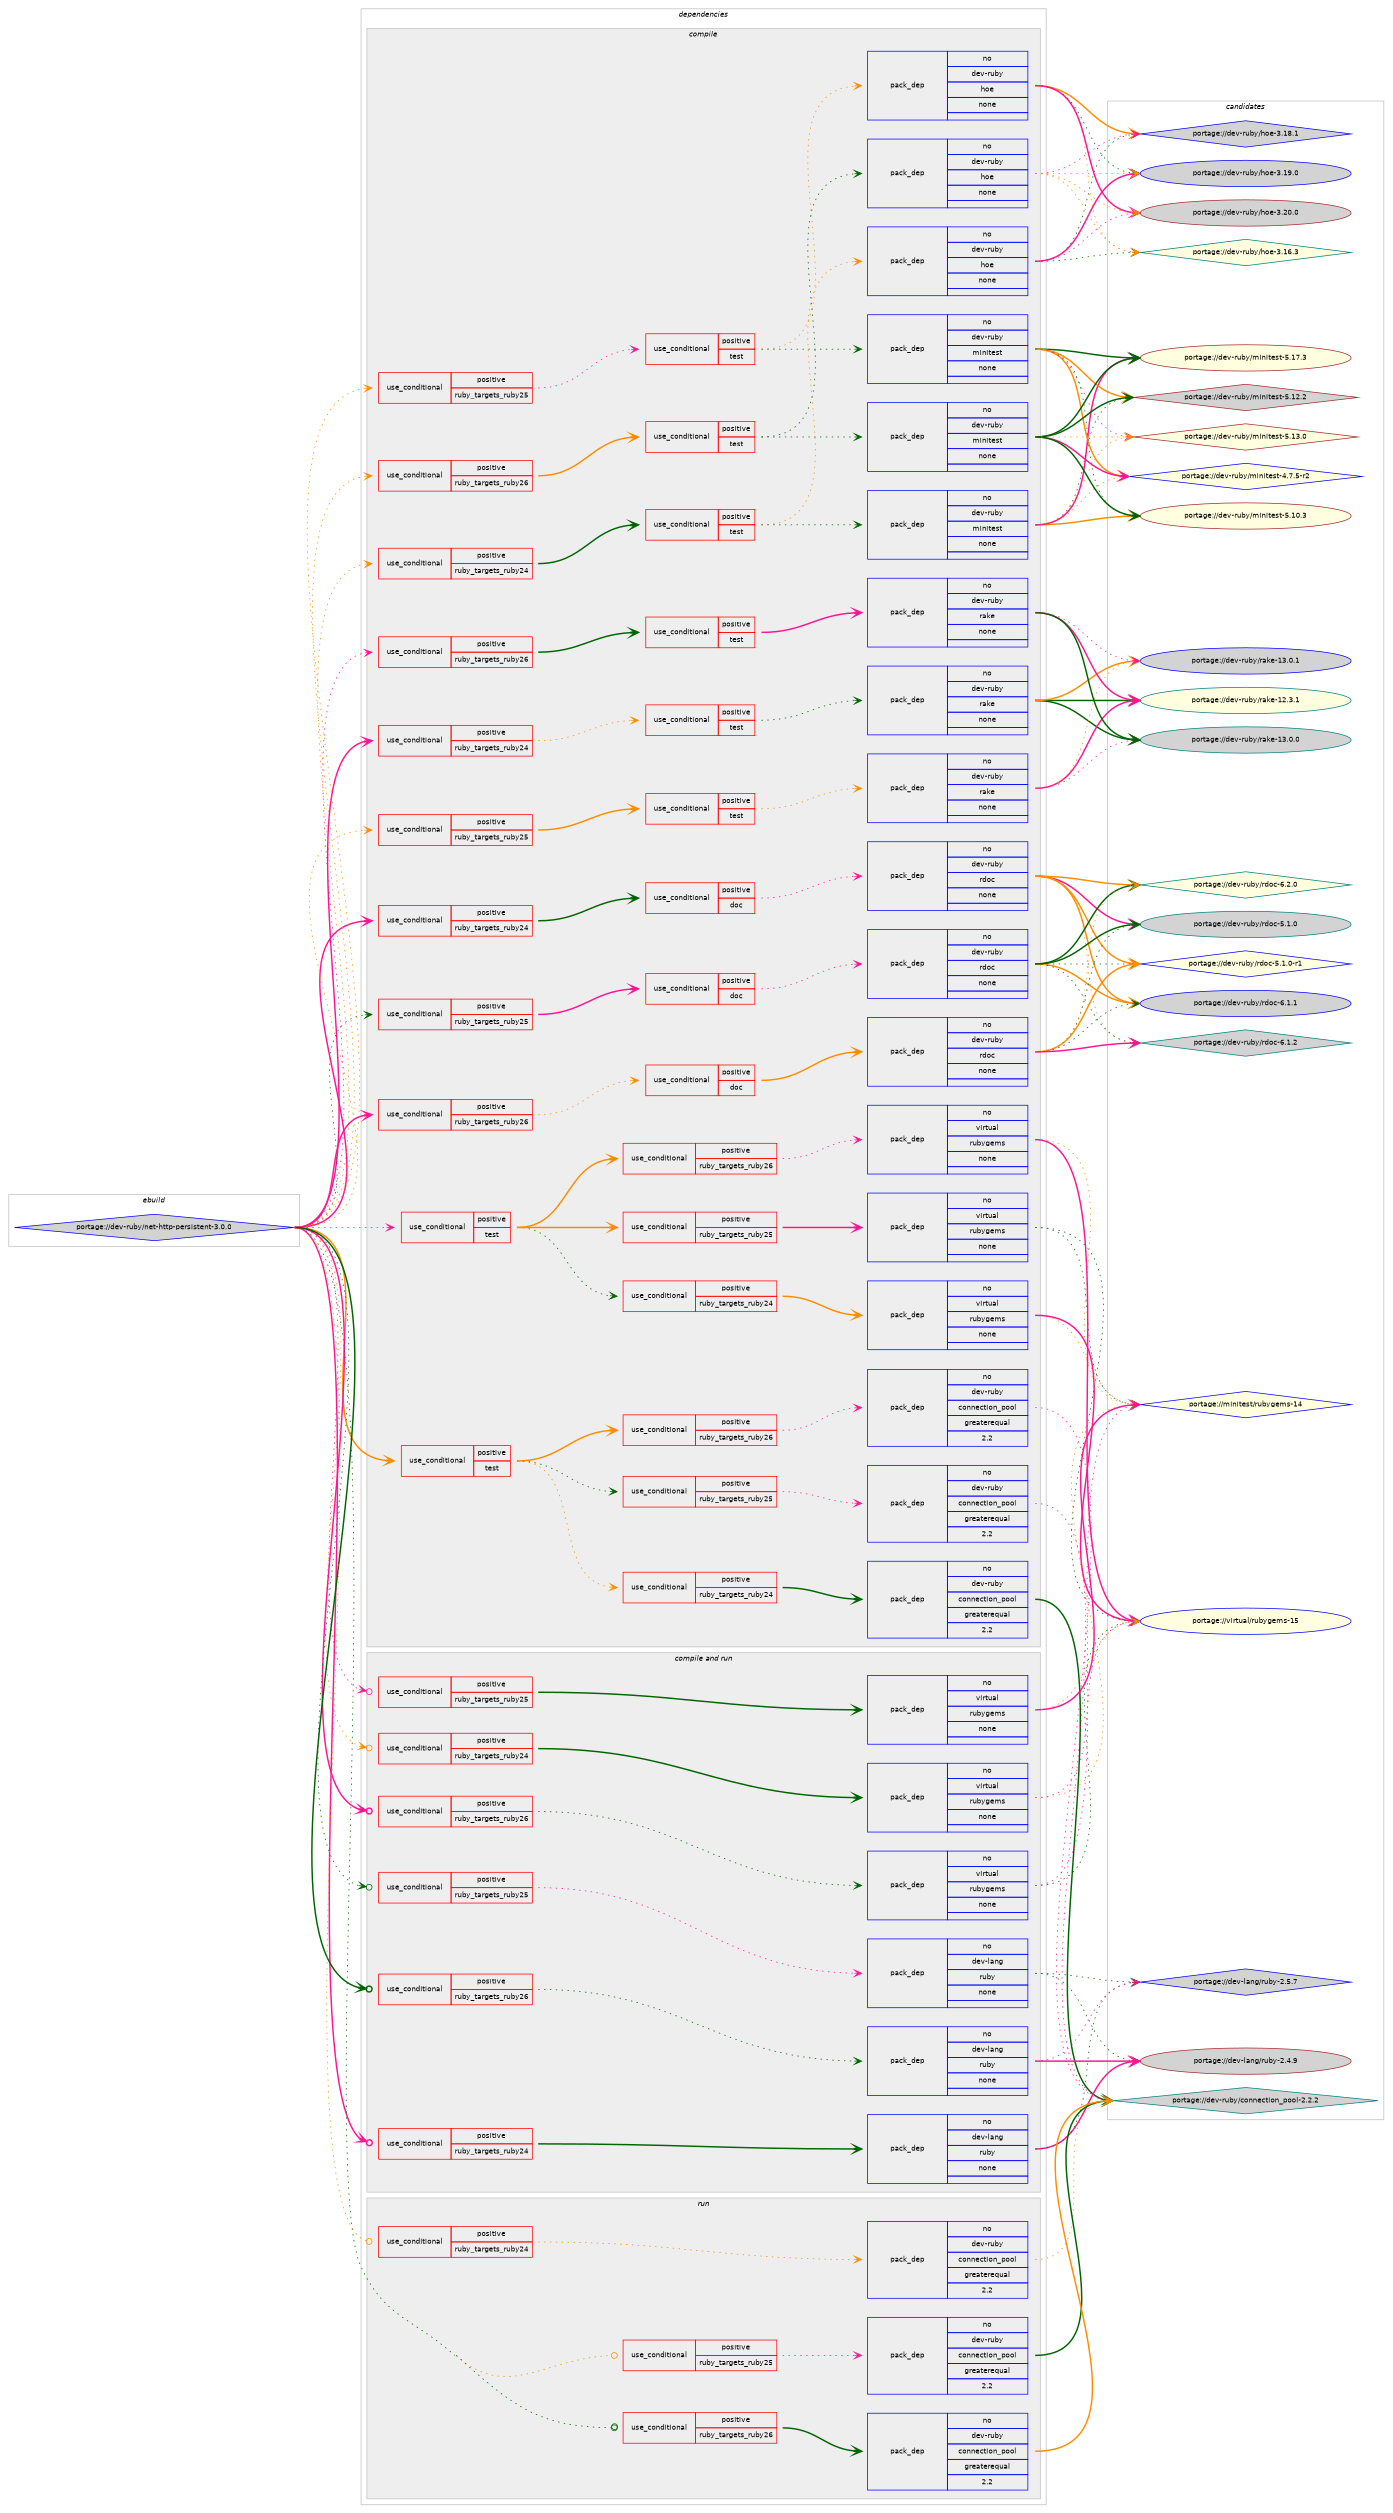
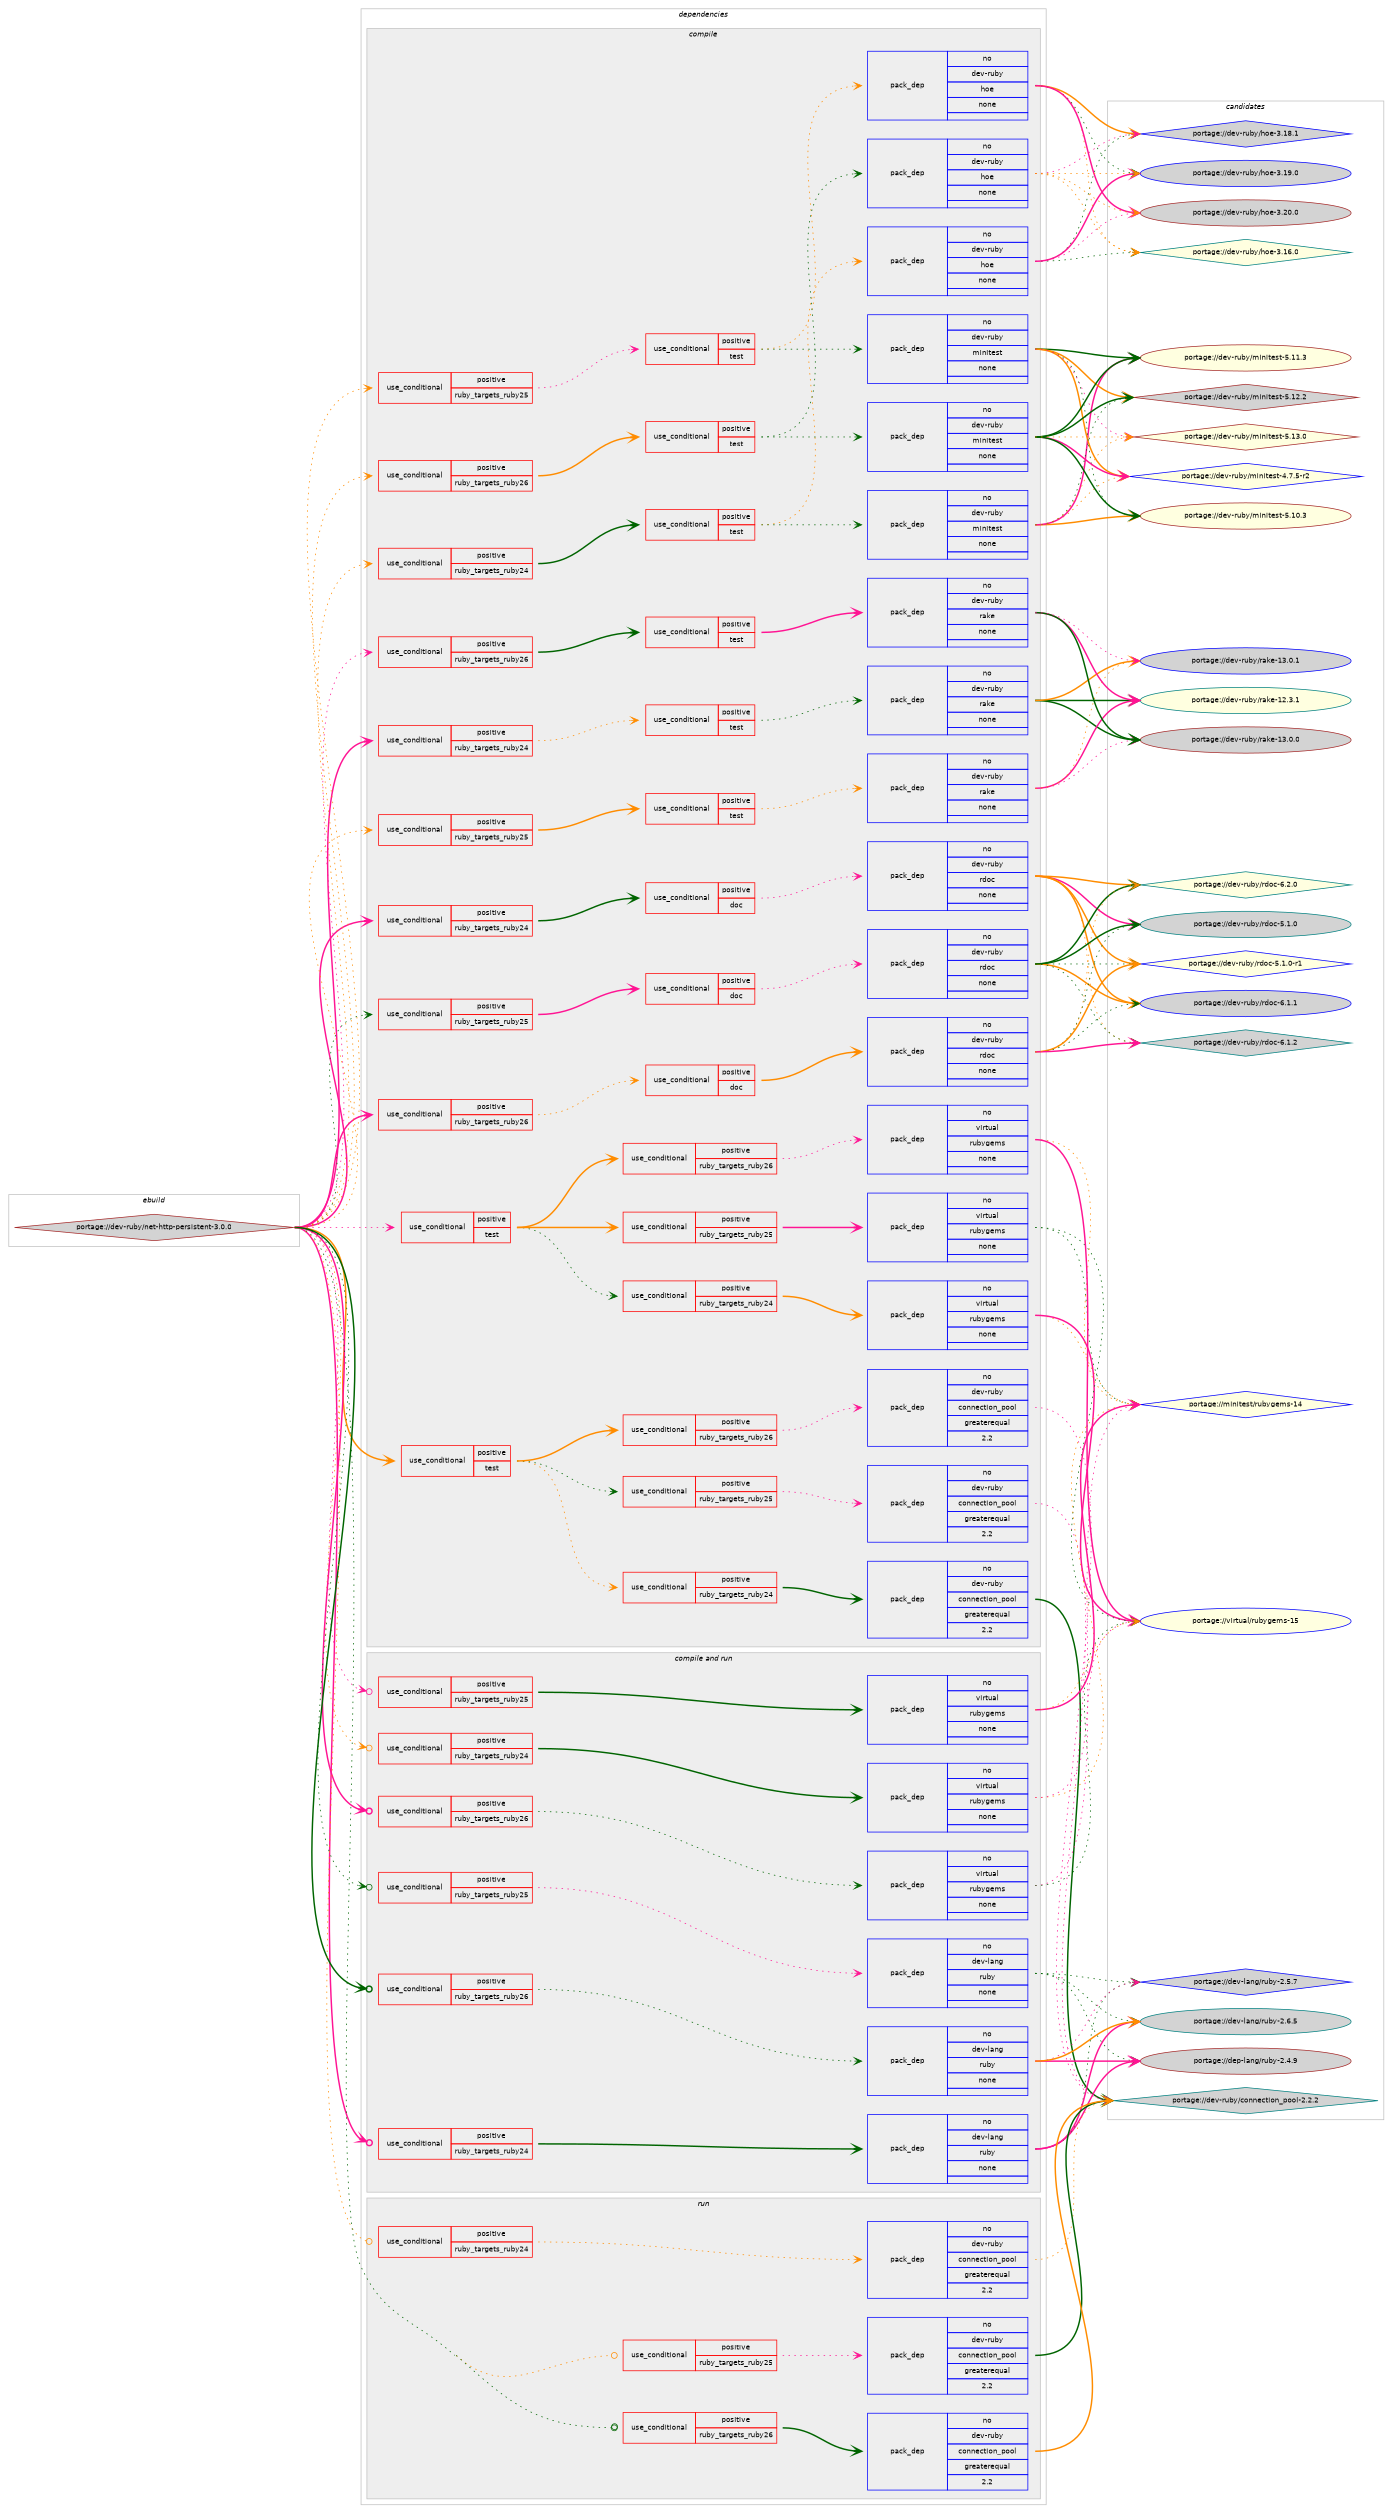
node "portage://dev-ruby/hoe-3.16.3": label "portage://dev-ruby/hoe-3.16.3" -> "portage://dev-ruby/hoe-3.16.0"
node "portage://dev-ruby/minitest-5.17.3": label "portage://dev-ruby/minitest-5.17.3" -> "portage://dev-ruby/minitest-5.11.3"
node "portage://dev-ruby/rake-13.0.0": color teal -> brown
node "portage://dev-ruby/net-http-persistent-3.0.0": color blue -> brown
node "portage://dev-lang/ruby-2.6.5": added
node "portage://dev-lang/ruby-2.4.9": label "portage://dev-lang/ruby-2.4.9" -> "portage://dep-lang/ruby-2.4.9"
